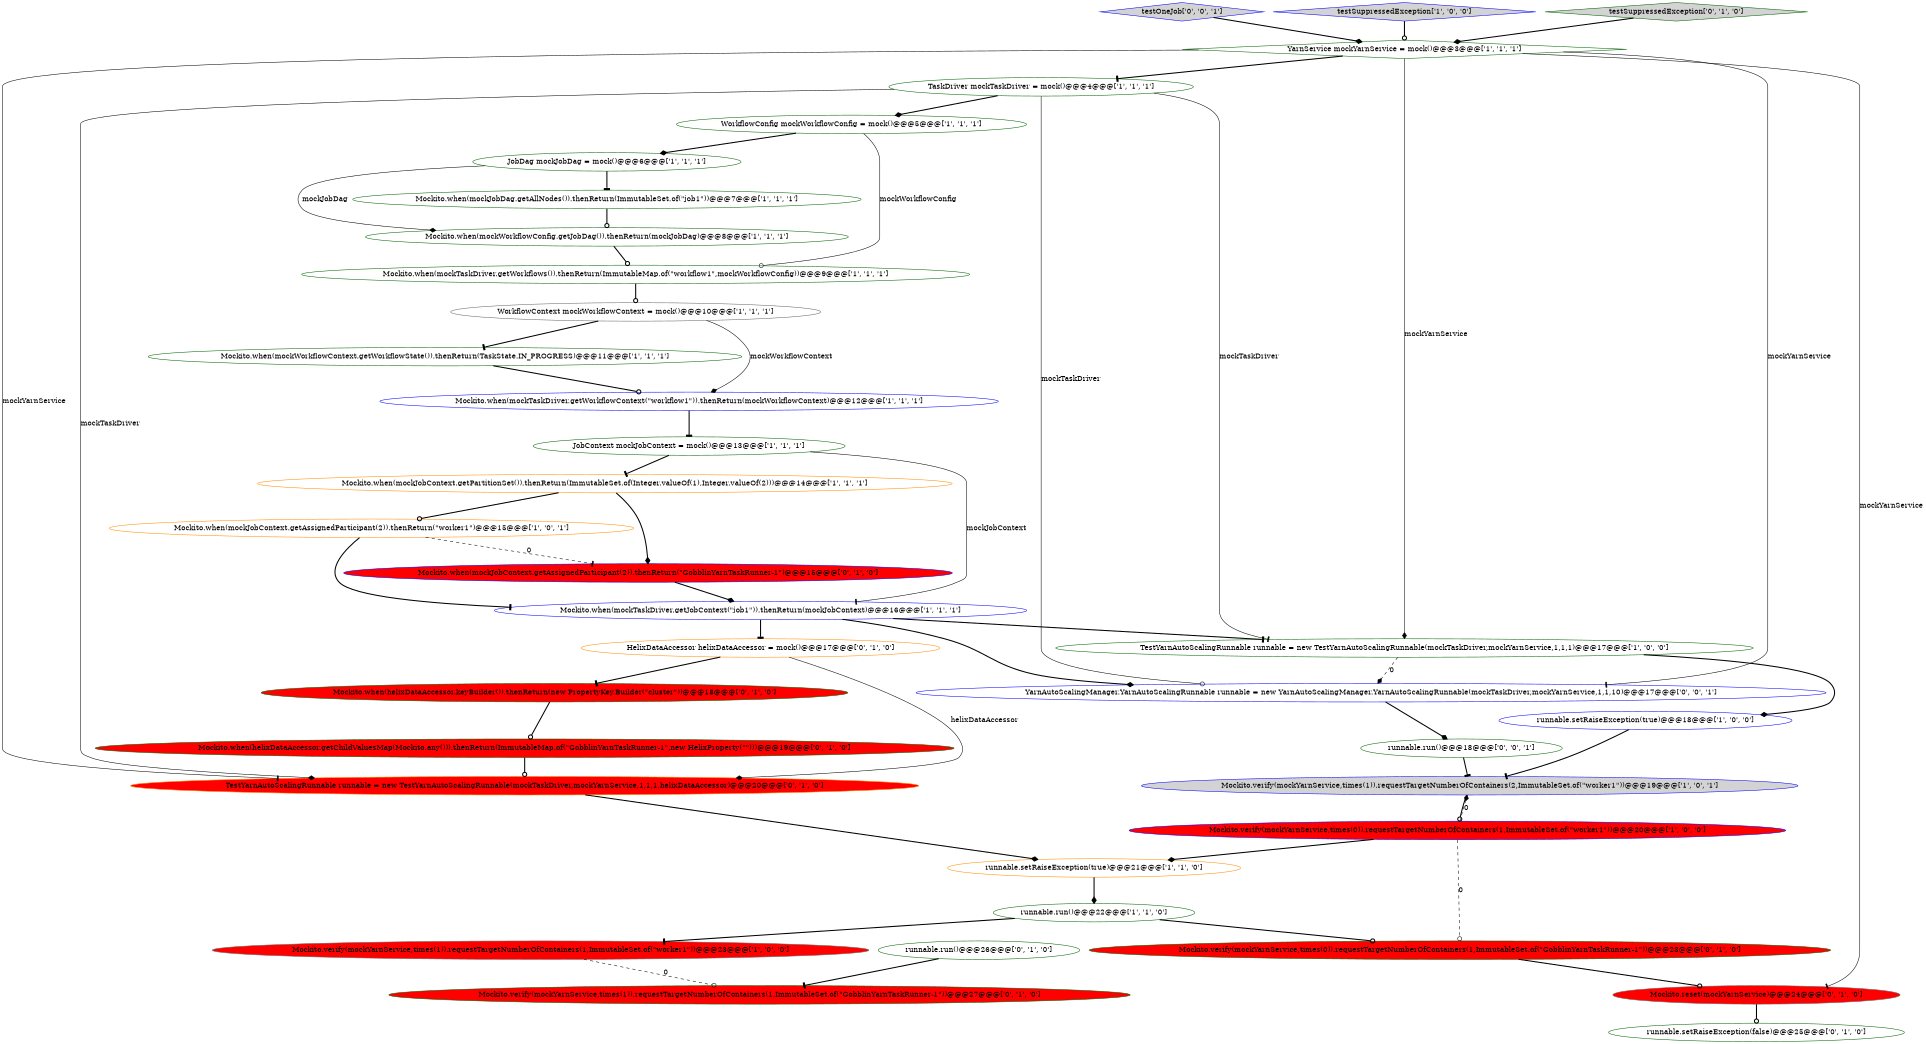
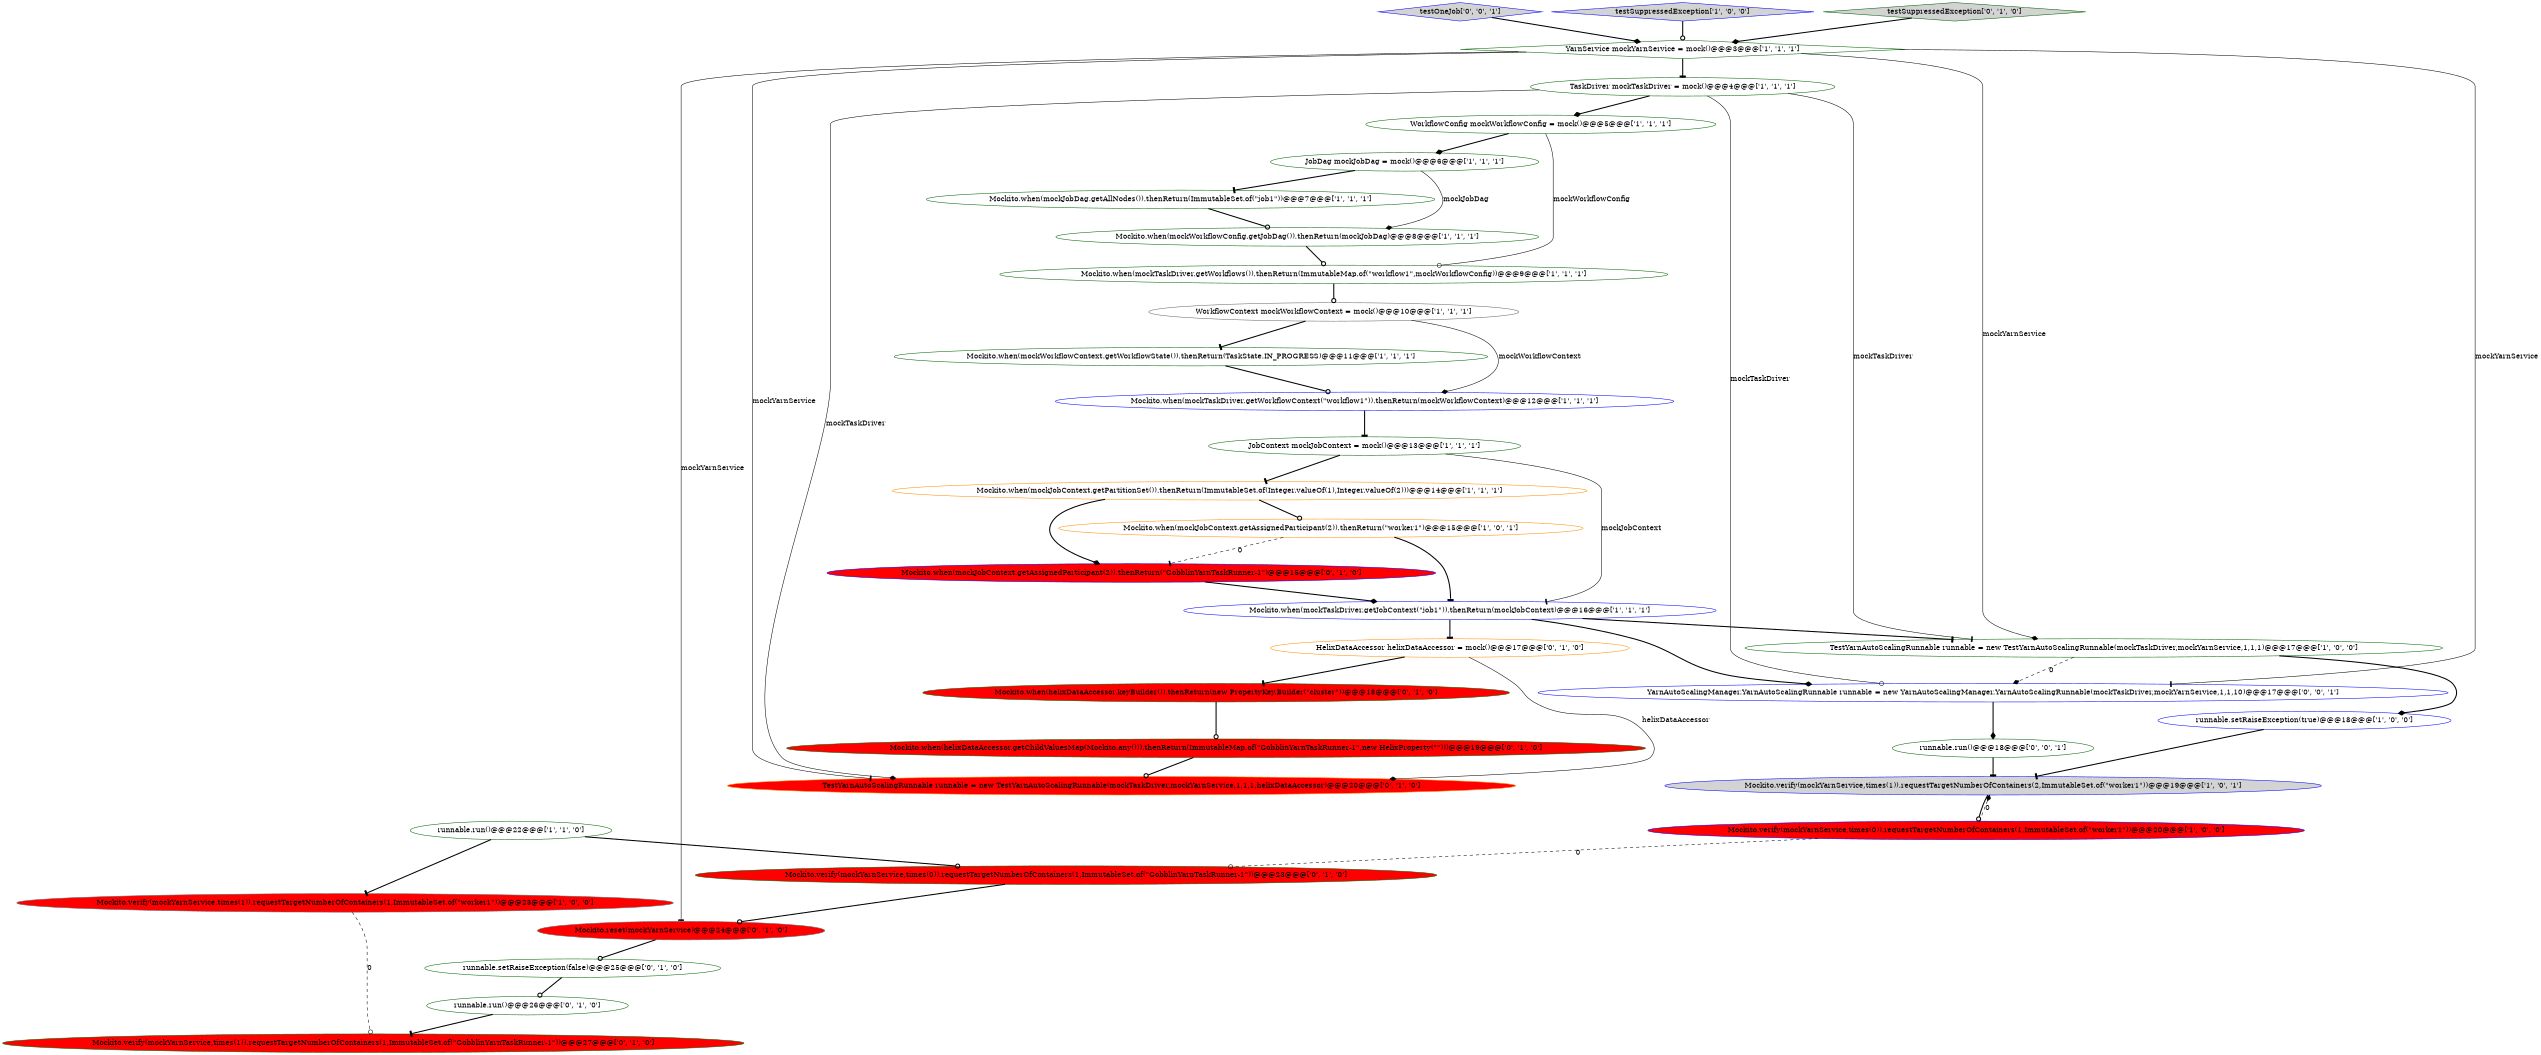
node "runnable.setRaiseException(true)@@@21@@@['1', '1', '0']": removed
edge "runnable.setRaiseException(false)@@@25@@@['0', '1', '0']" -> "runnable.run()@@@26@@@['0', '1', '0']": added
